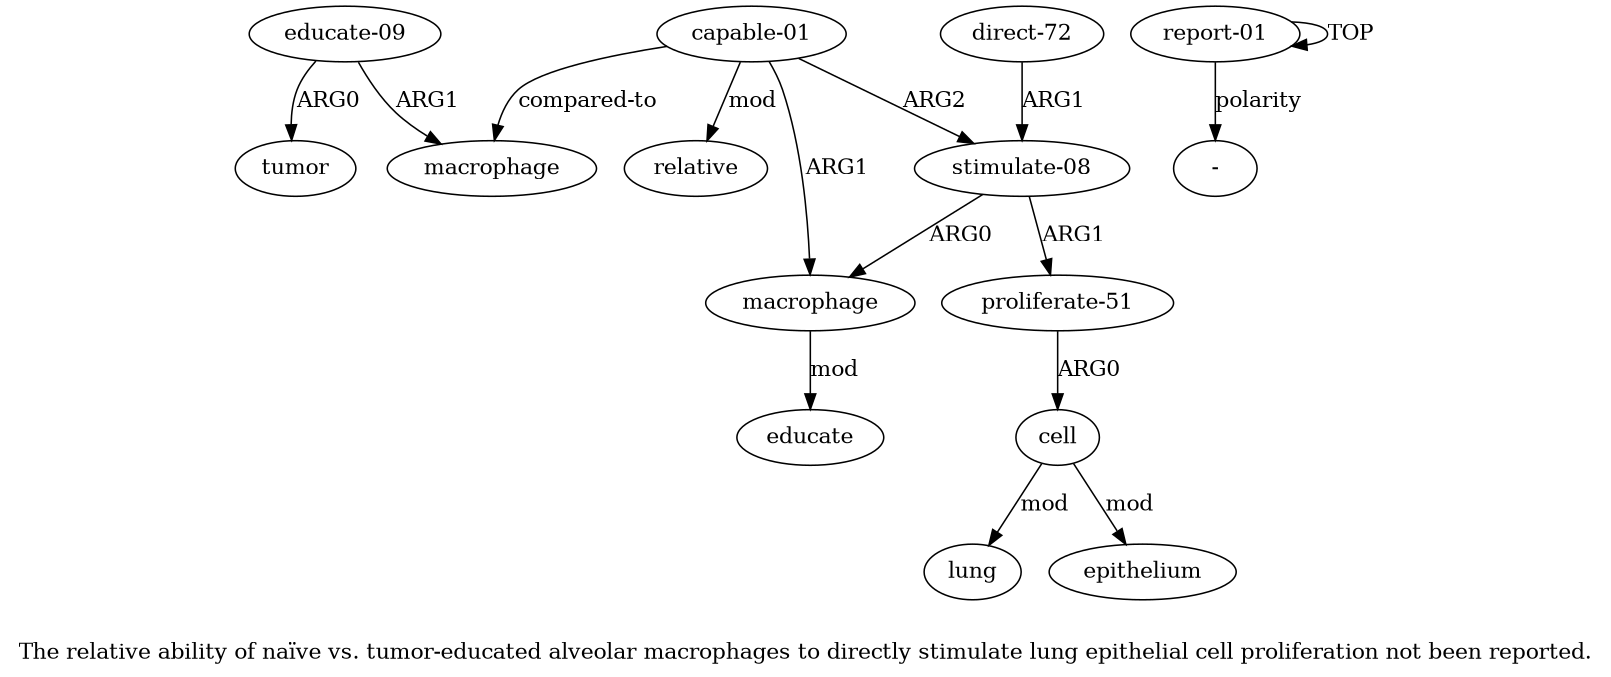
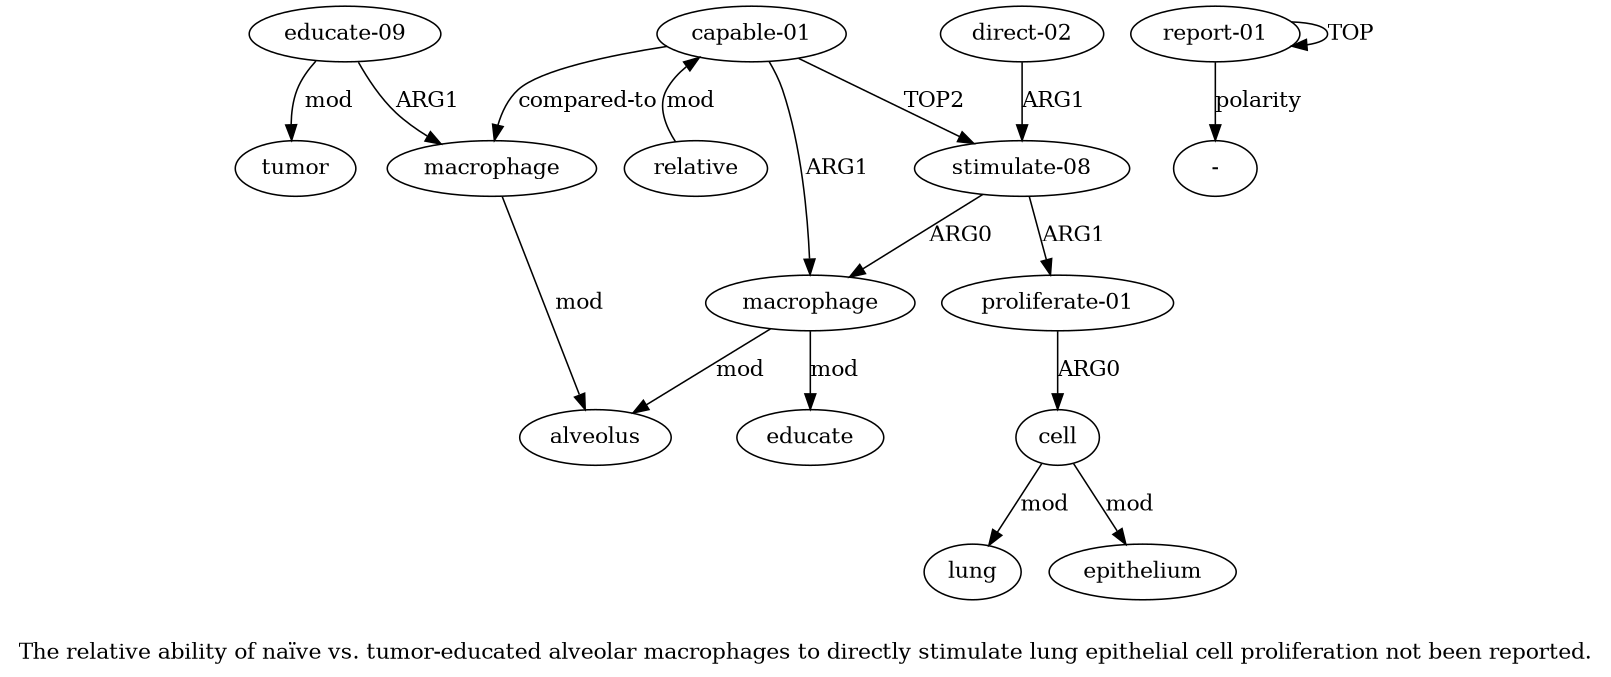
node "direct-72": label "direct-72" -> "direct-02"
edge "capable-01" -> "relative": reversed
edge "educate-09" -> "tumor": label "ARG0" -> "mod"
edge "capable-01" -> "stimulate-08": label "ARG2" -> "TOP2"
node "proliferate-51": label "proliferate-51" -> "proliferate-01"
node "alveolus": added
